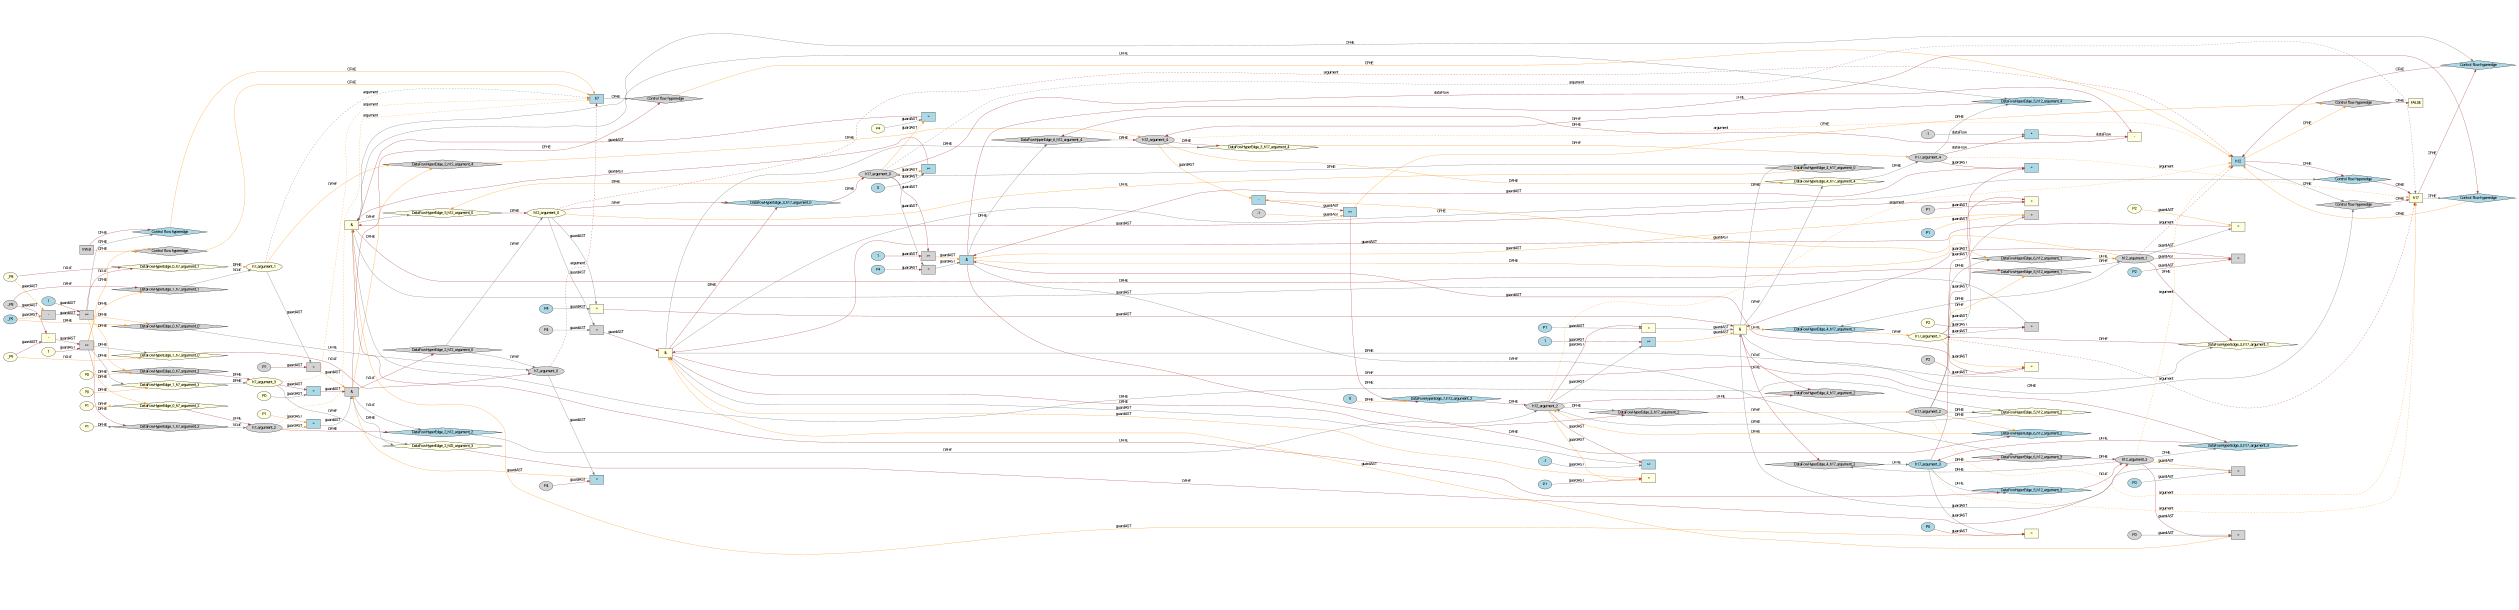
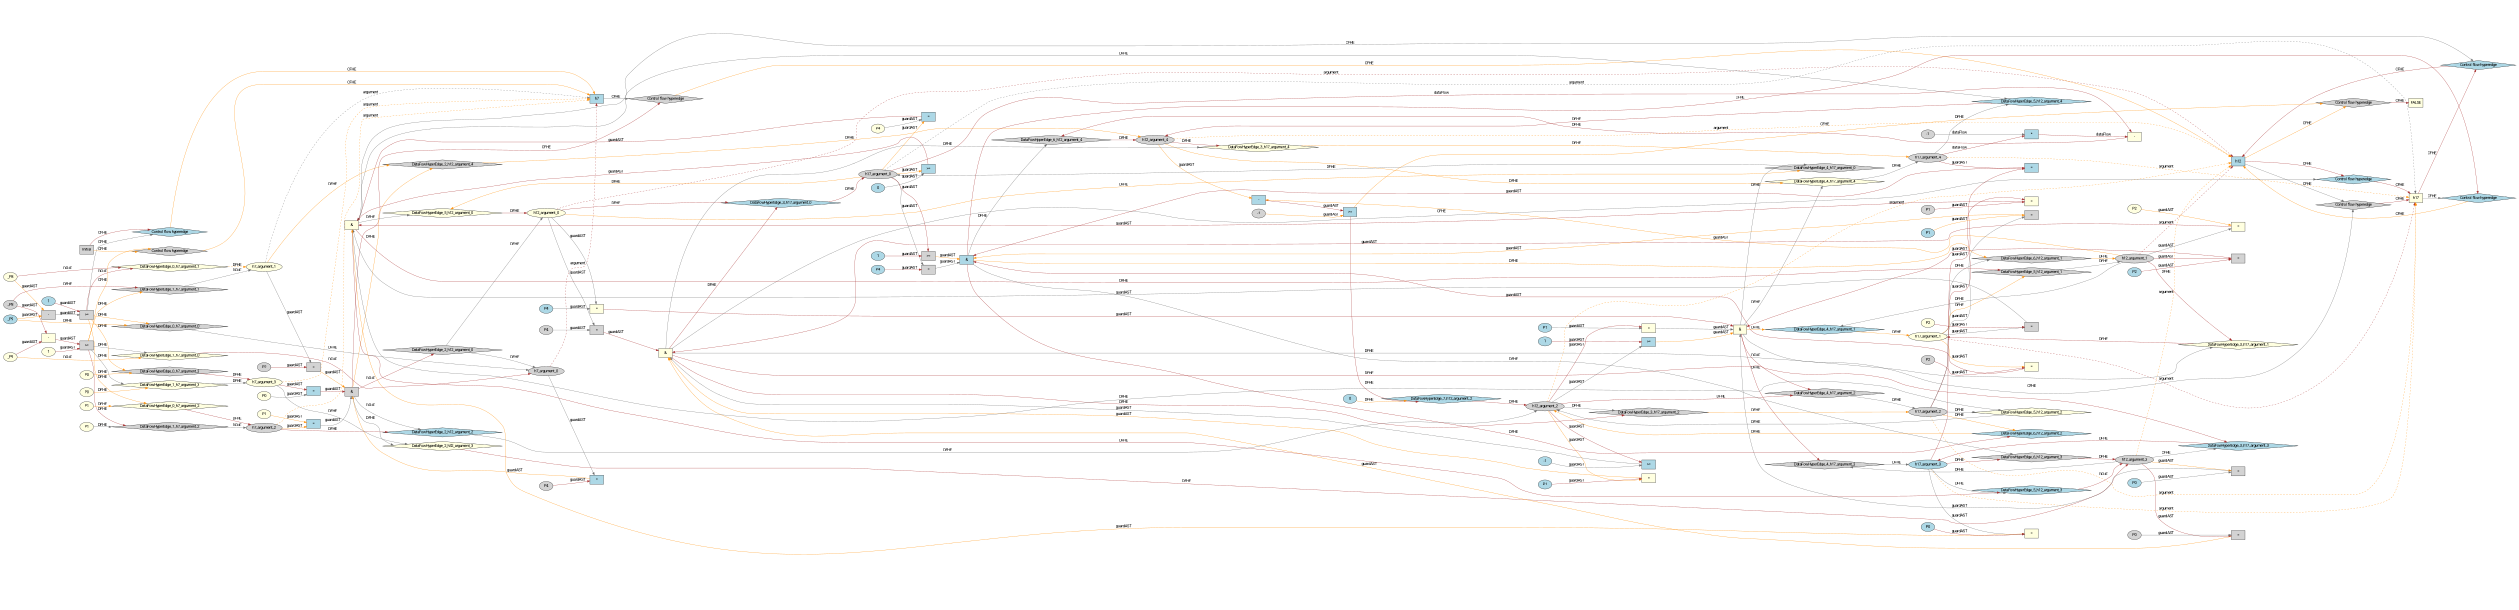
edge "DataFowHyperEdge_4_h17_argument_2" -> "h17_argument_2": added, label "DFHE"
